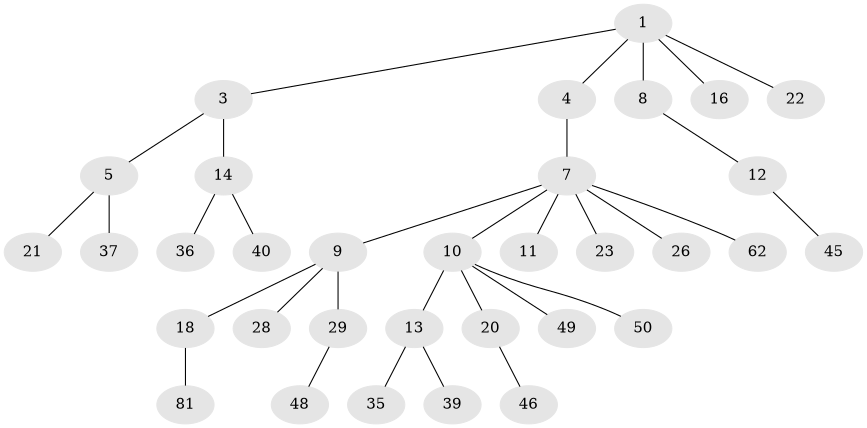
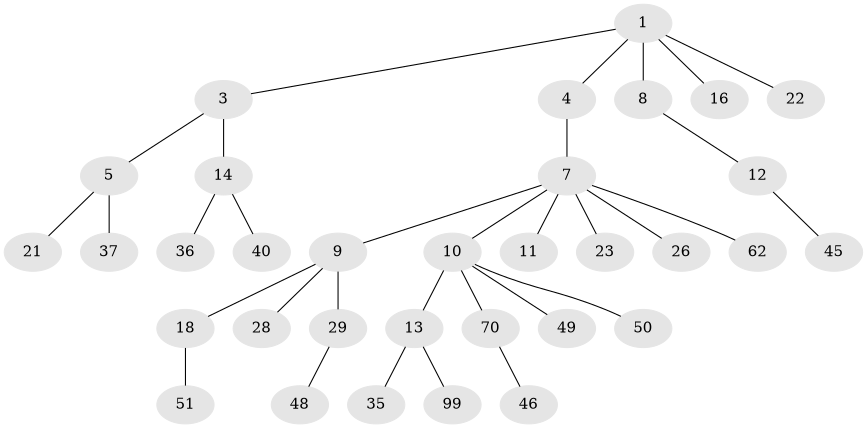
node "20": label "20" -> "70"
node "81": label "81" -> "51"
node "39": label "39" -> "99"
